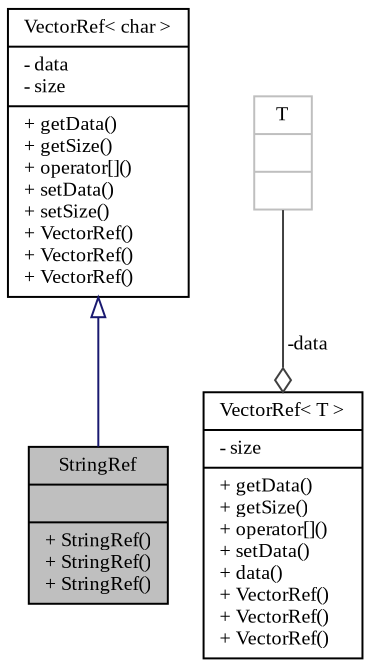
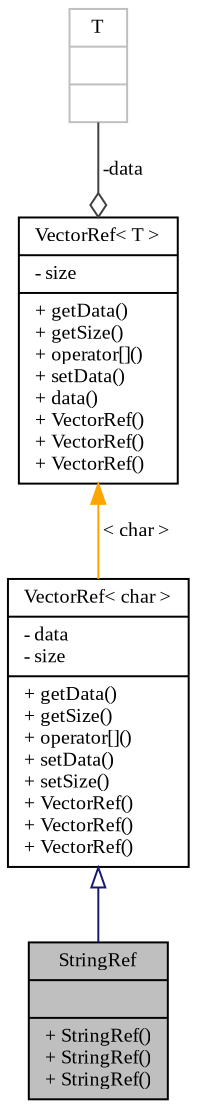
edge "VectorRef< char >" -> "VectorRef< T >": added, label "< char >"
